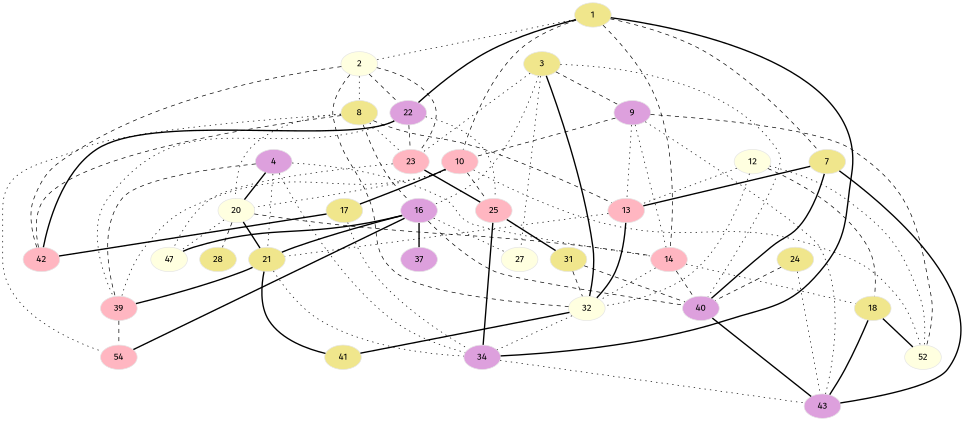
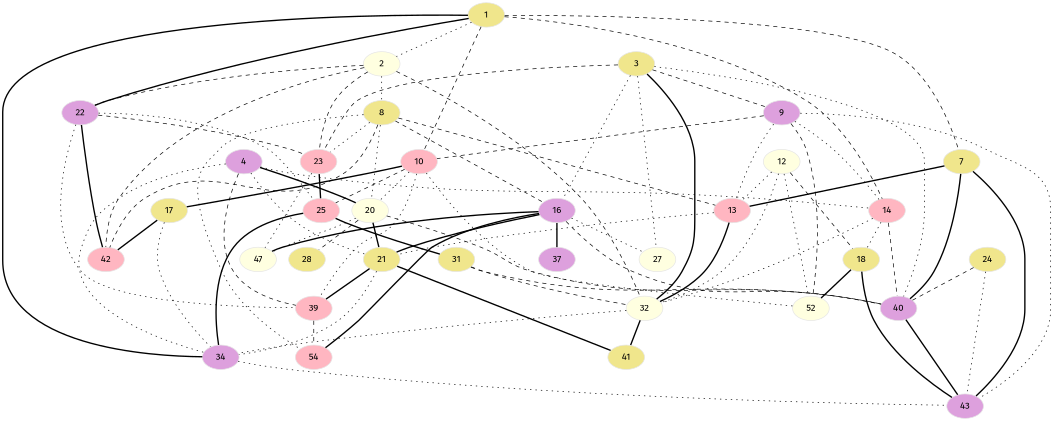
edge "3" -- "23": style dotted -> dashed
edge "20" -- "14": now "20" -- "40"
